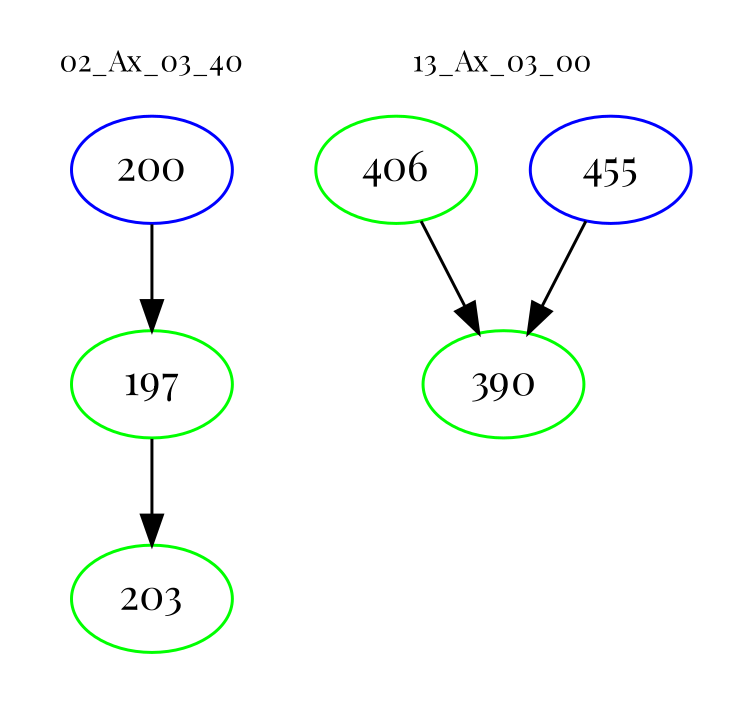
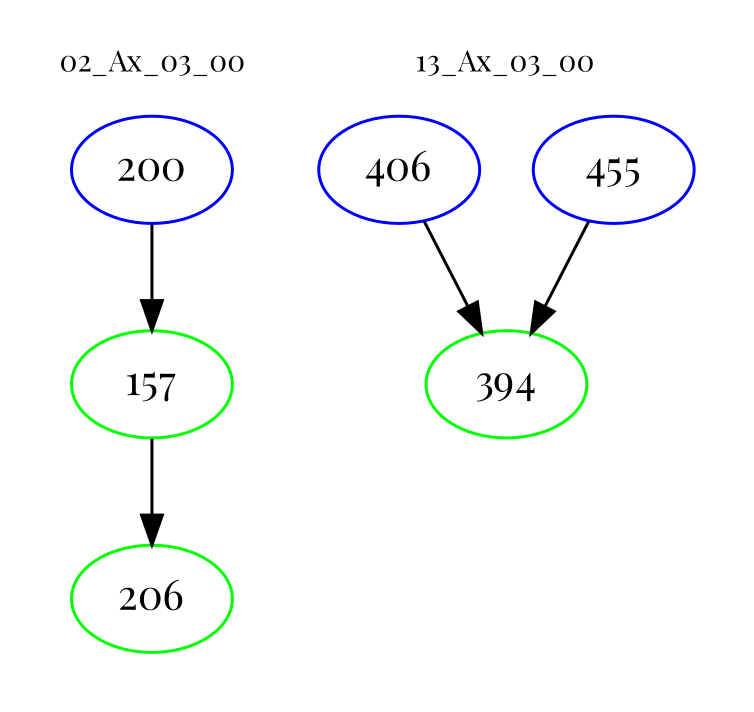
cluster "02_Ax_03_40": label "02_Ax_03_40" -> "02_Ax_03_00"
node "406": color green -> blue
node "197": label "197" -> "157"
node "390": label "390" -> "394"
node "203": label "203" -> "206"
